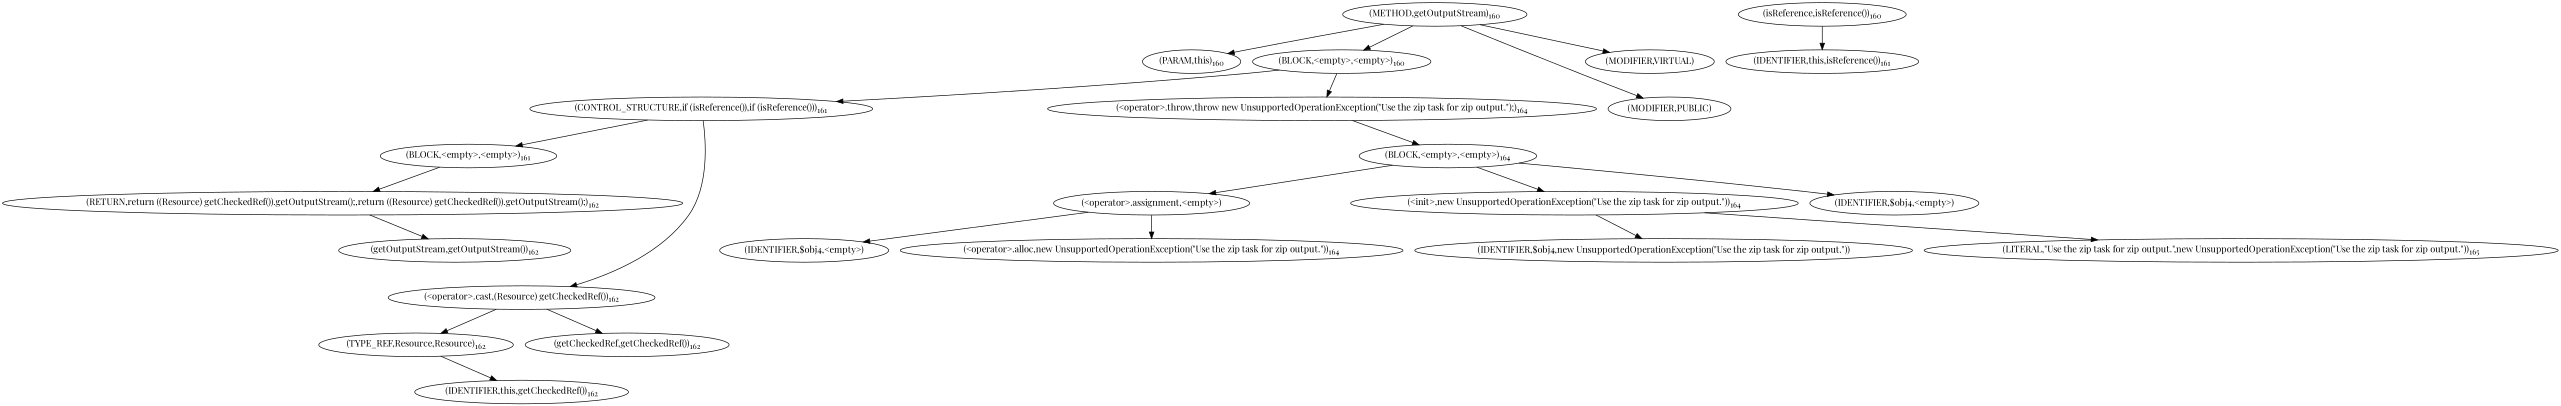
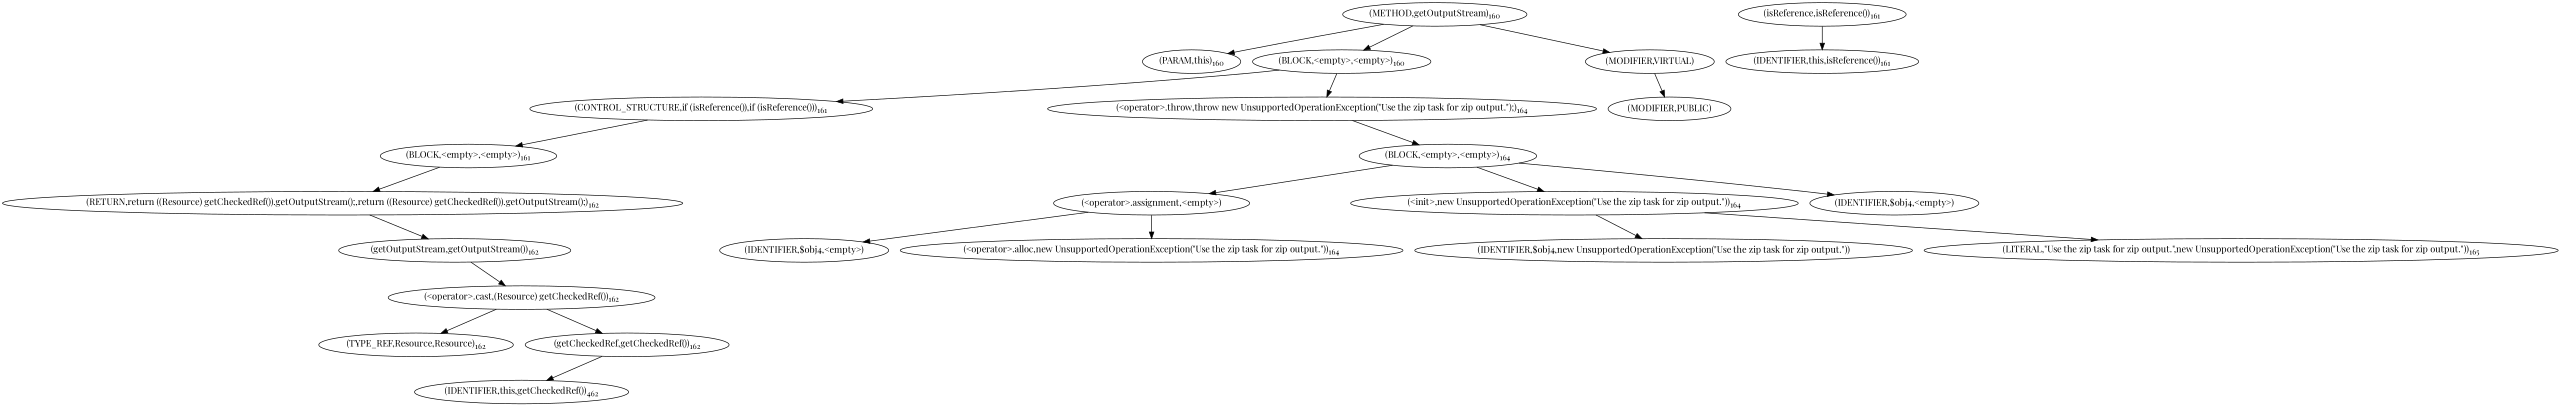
node "(isReference,isReference())": text "160" -> "161"
edge "(METHOD,getOutputStream)" -> "(MODIFIER,PUBLIC)": now "(MODIFIER,VIRTUAL)" -> "(MODIFIER,PUBLIC)"
edge "(CONTROL_STRUCTURE,if (isReference()),if (isReference()))" -> "(<operator>.cast,(Resource) getCheckedRef())": now "(getOutputStream,getOutputStream())" -> "(<operator>.cast,(Resource) getCheckedRef())"
edge "(TYPE_REF,Resource,Resource)" -> "(IDENTIFIER,this,getCheckedRef())": now "(getCheckedRef,getCheckedRef())" -> "(IDENTIFIER,this,getCheckedRef())"
node "(IDENTIFIER,this,getCheckedRef())": text "162" -> "462"
